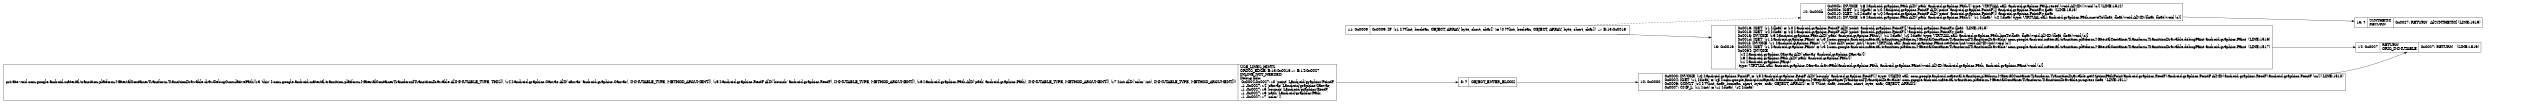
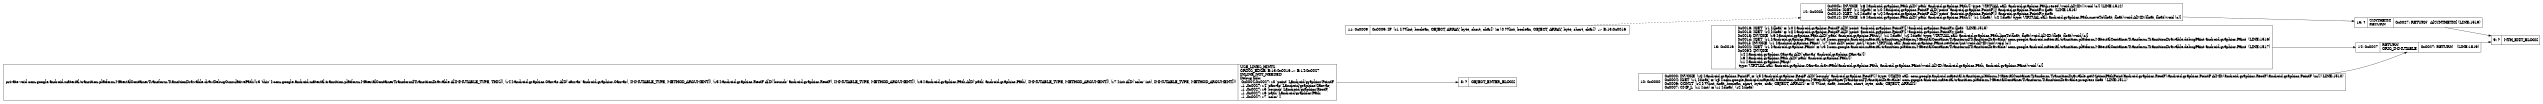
edge "11: 0x0009" -> "13: 0x0016": removed
node "9: ?": added
edge "8: ?" -> "10: 0x0000": removed
